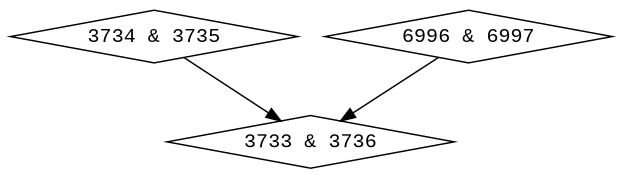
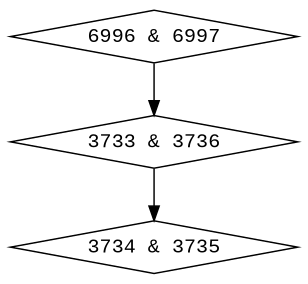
edge "3734 & 3735" -> "3733 & 3736": reversed
